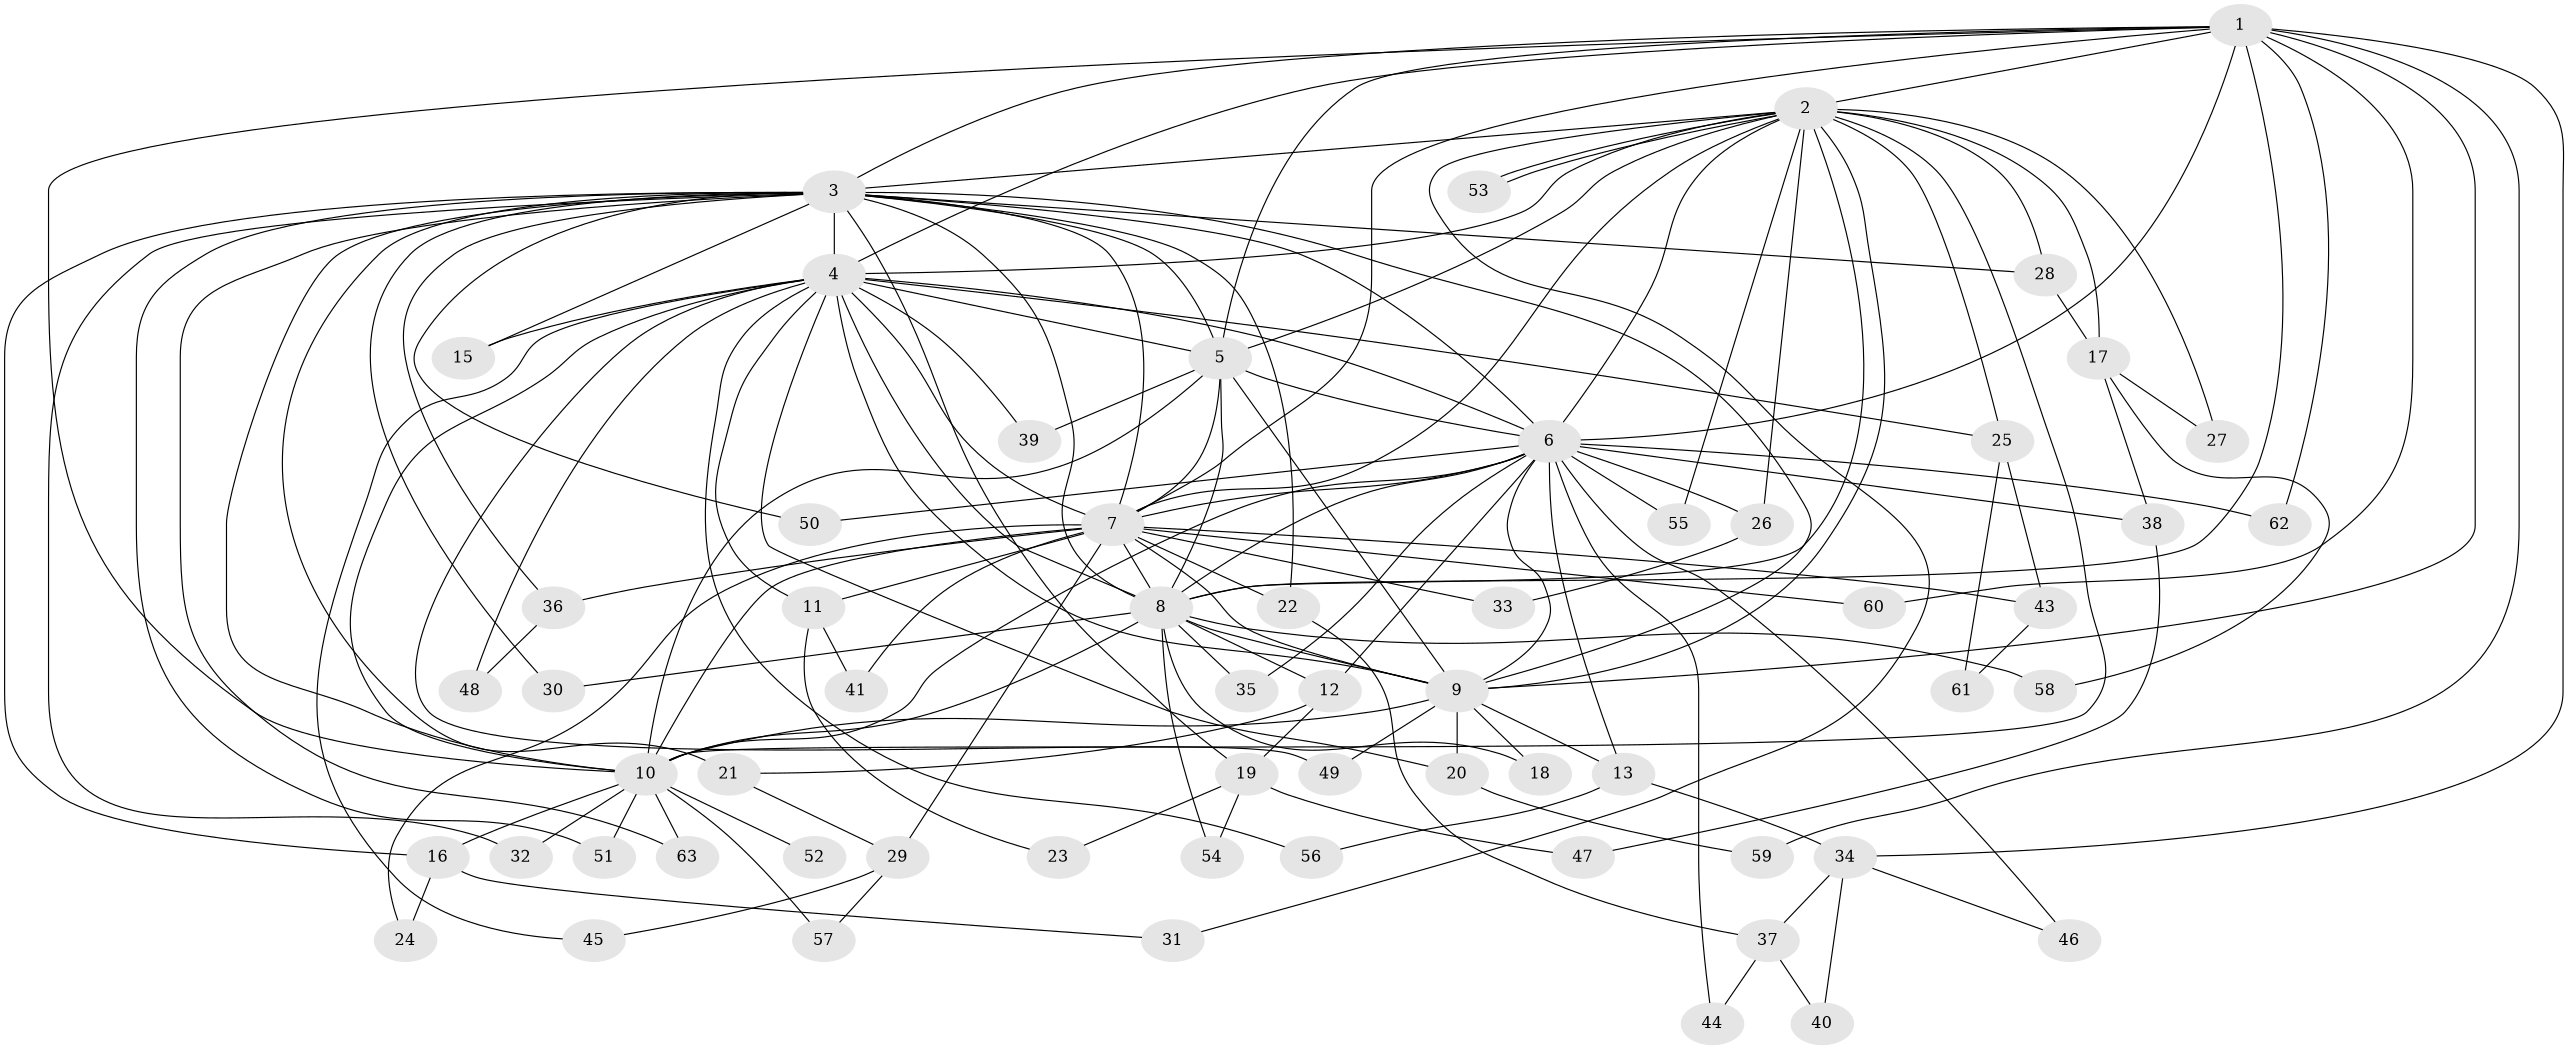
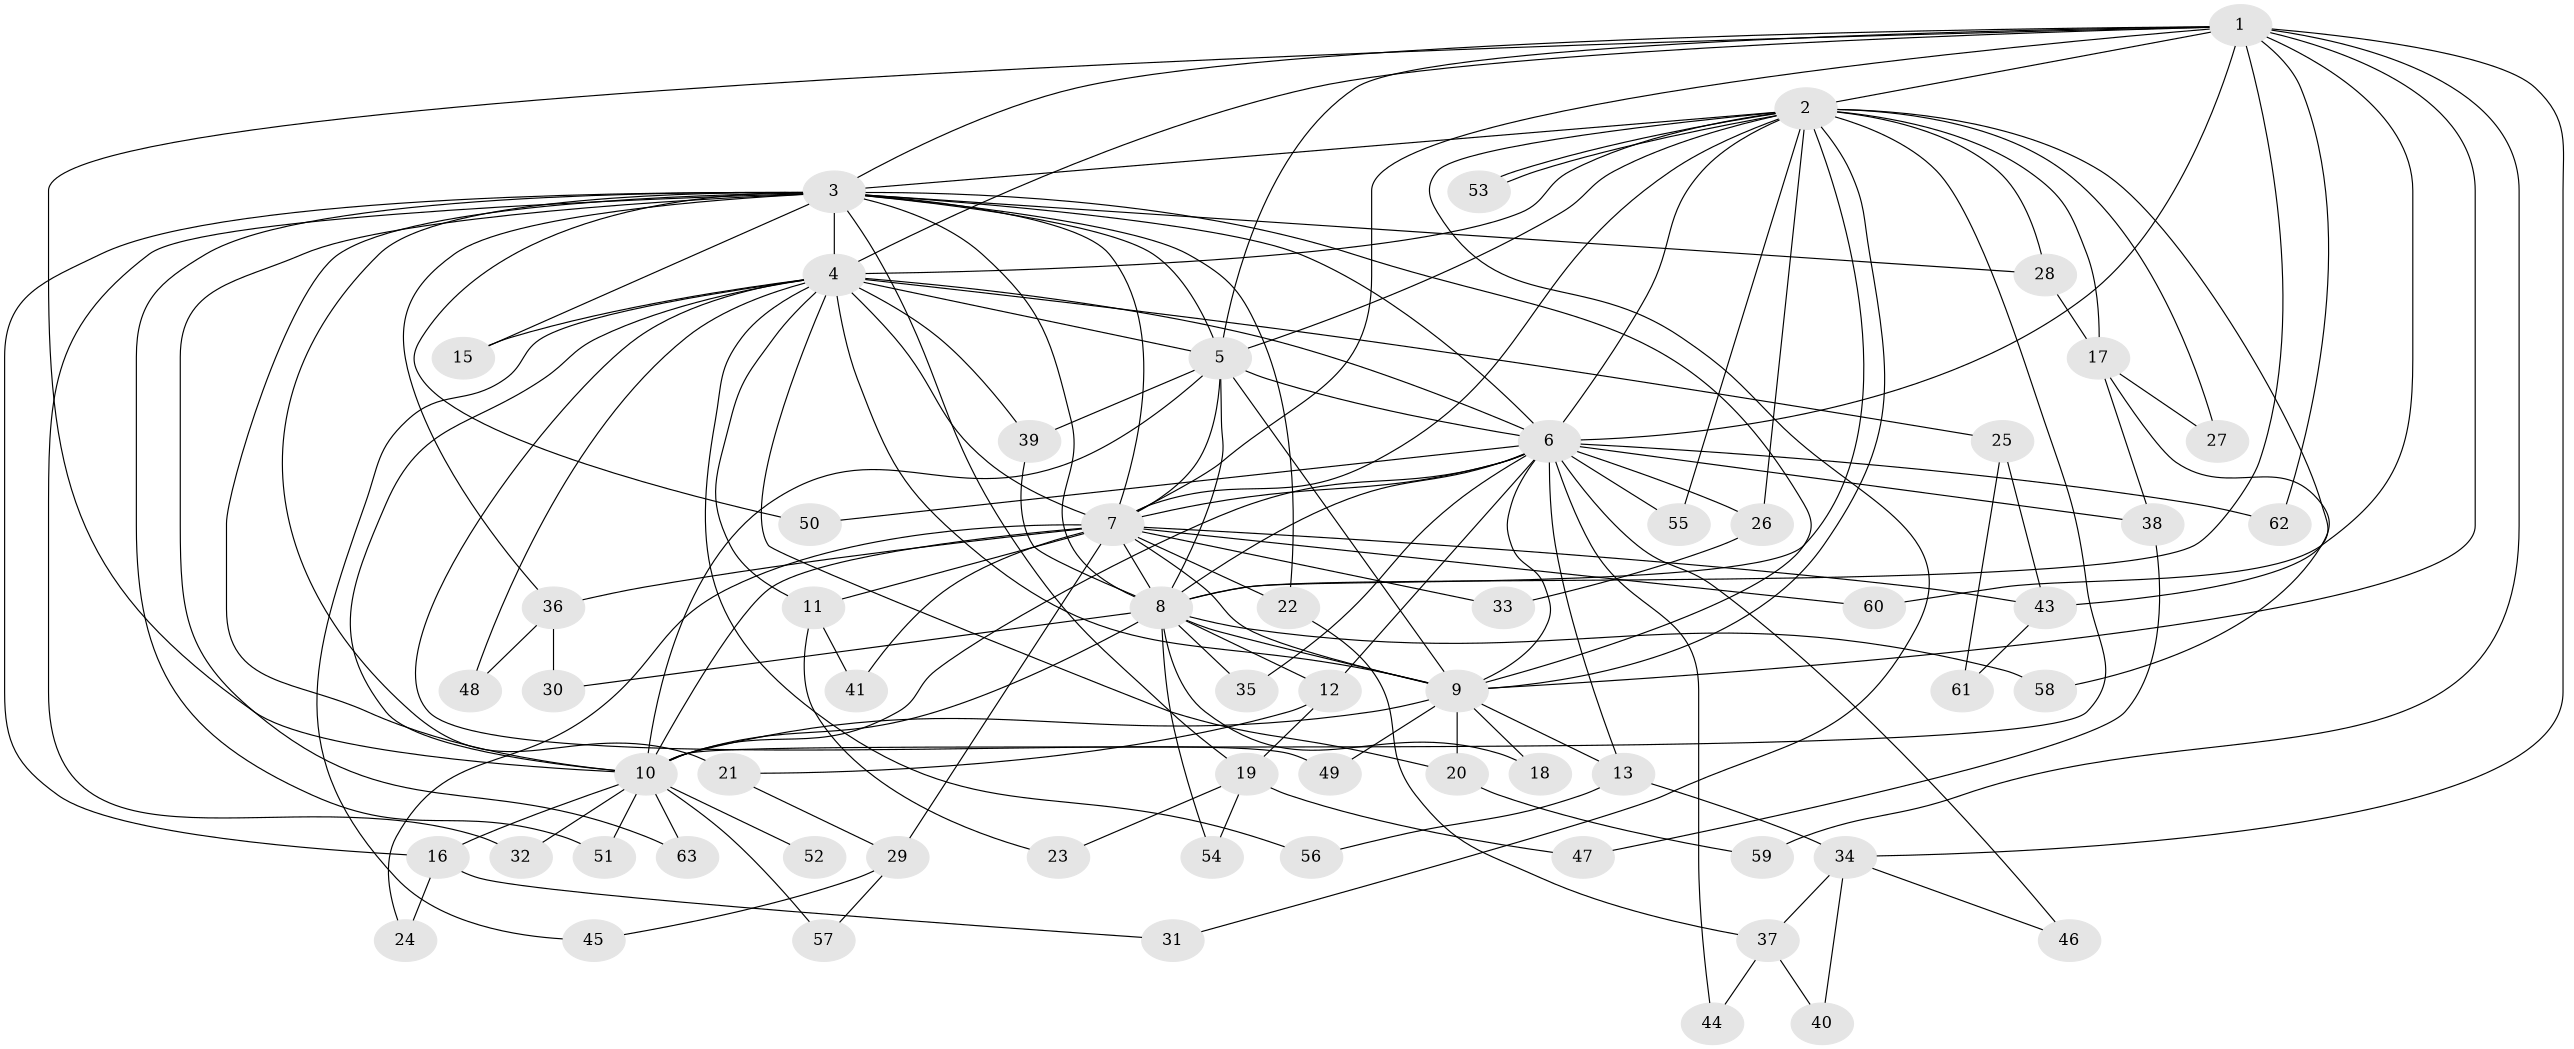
edge "2" -- "25": now "2" -- "43"
edge "3" -- "30": now "36" -- "30"
edge "4" -- "8": now "39" -- "8"
